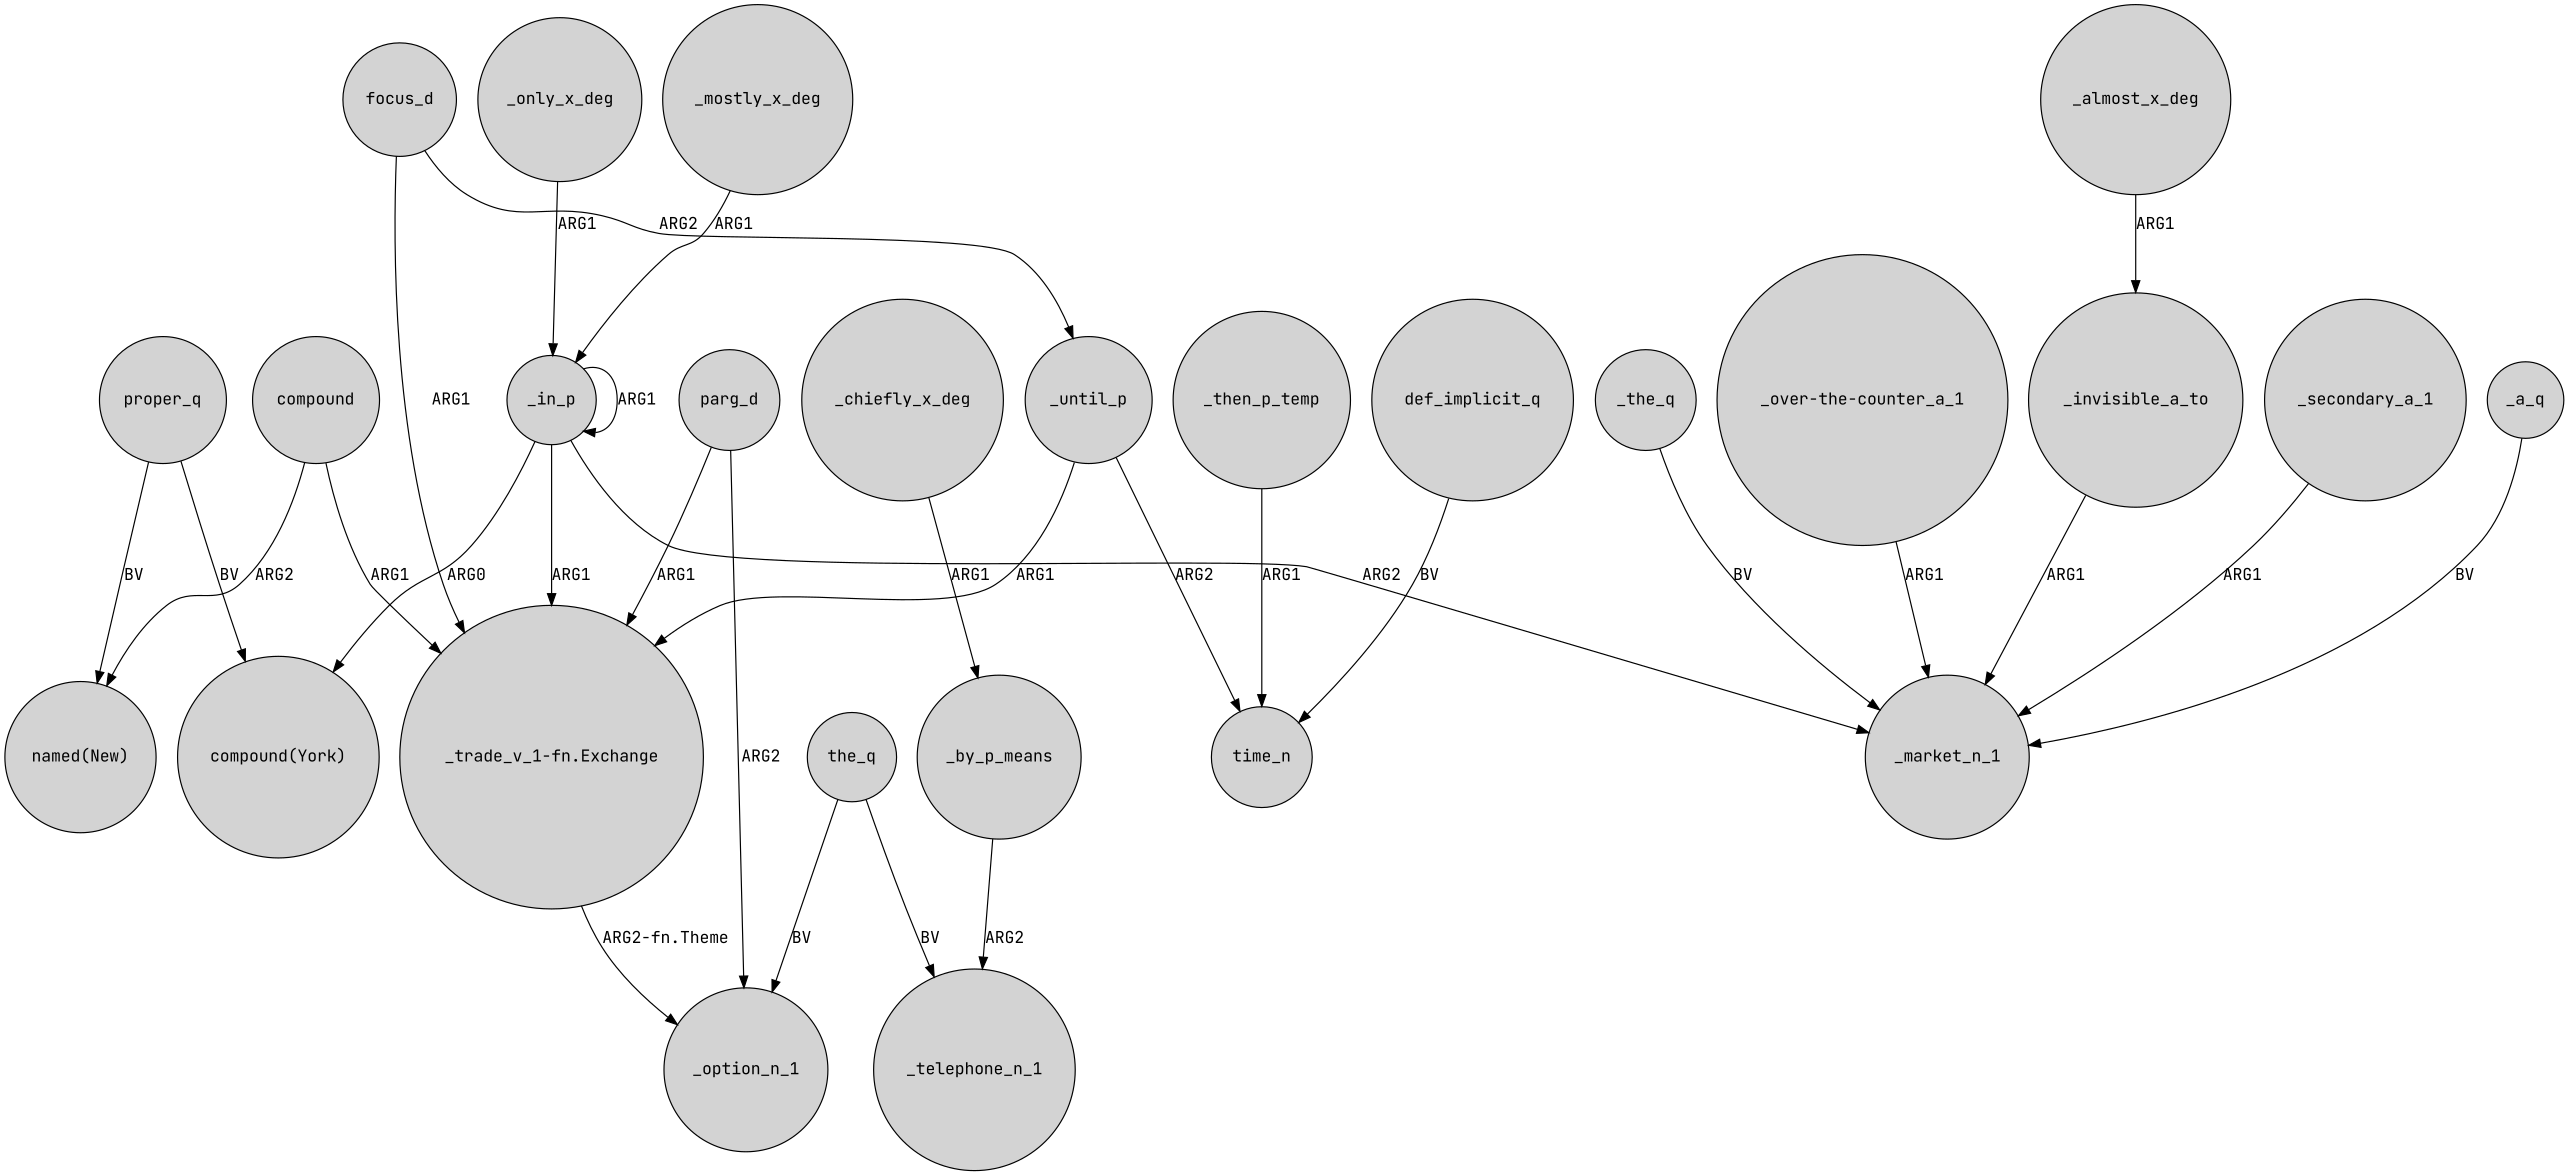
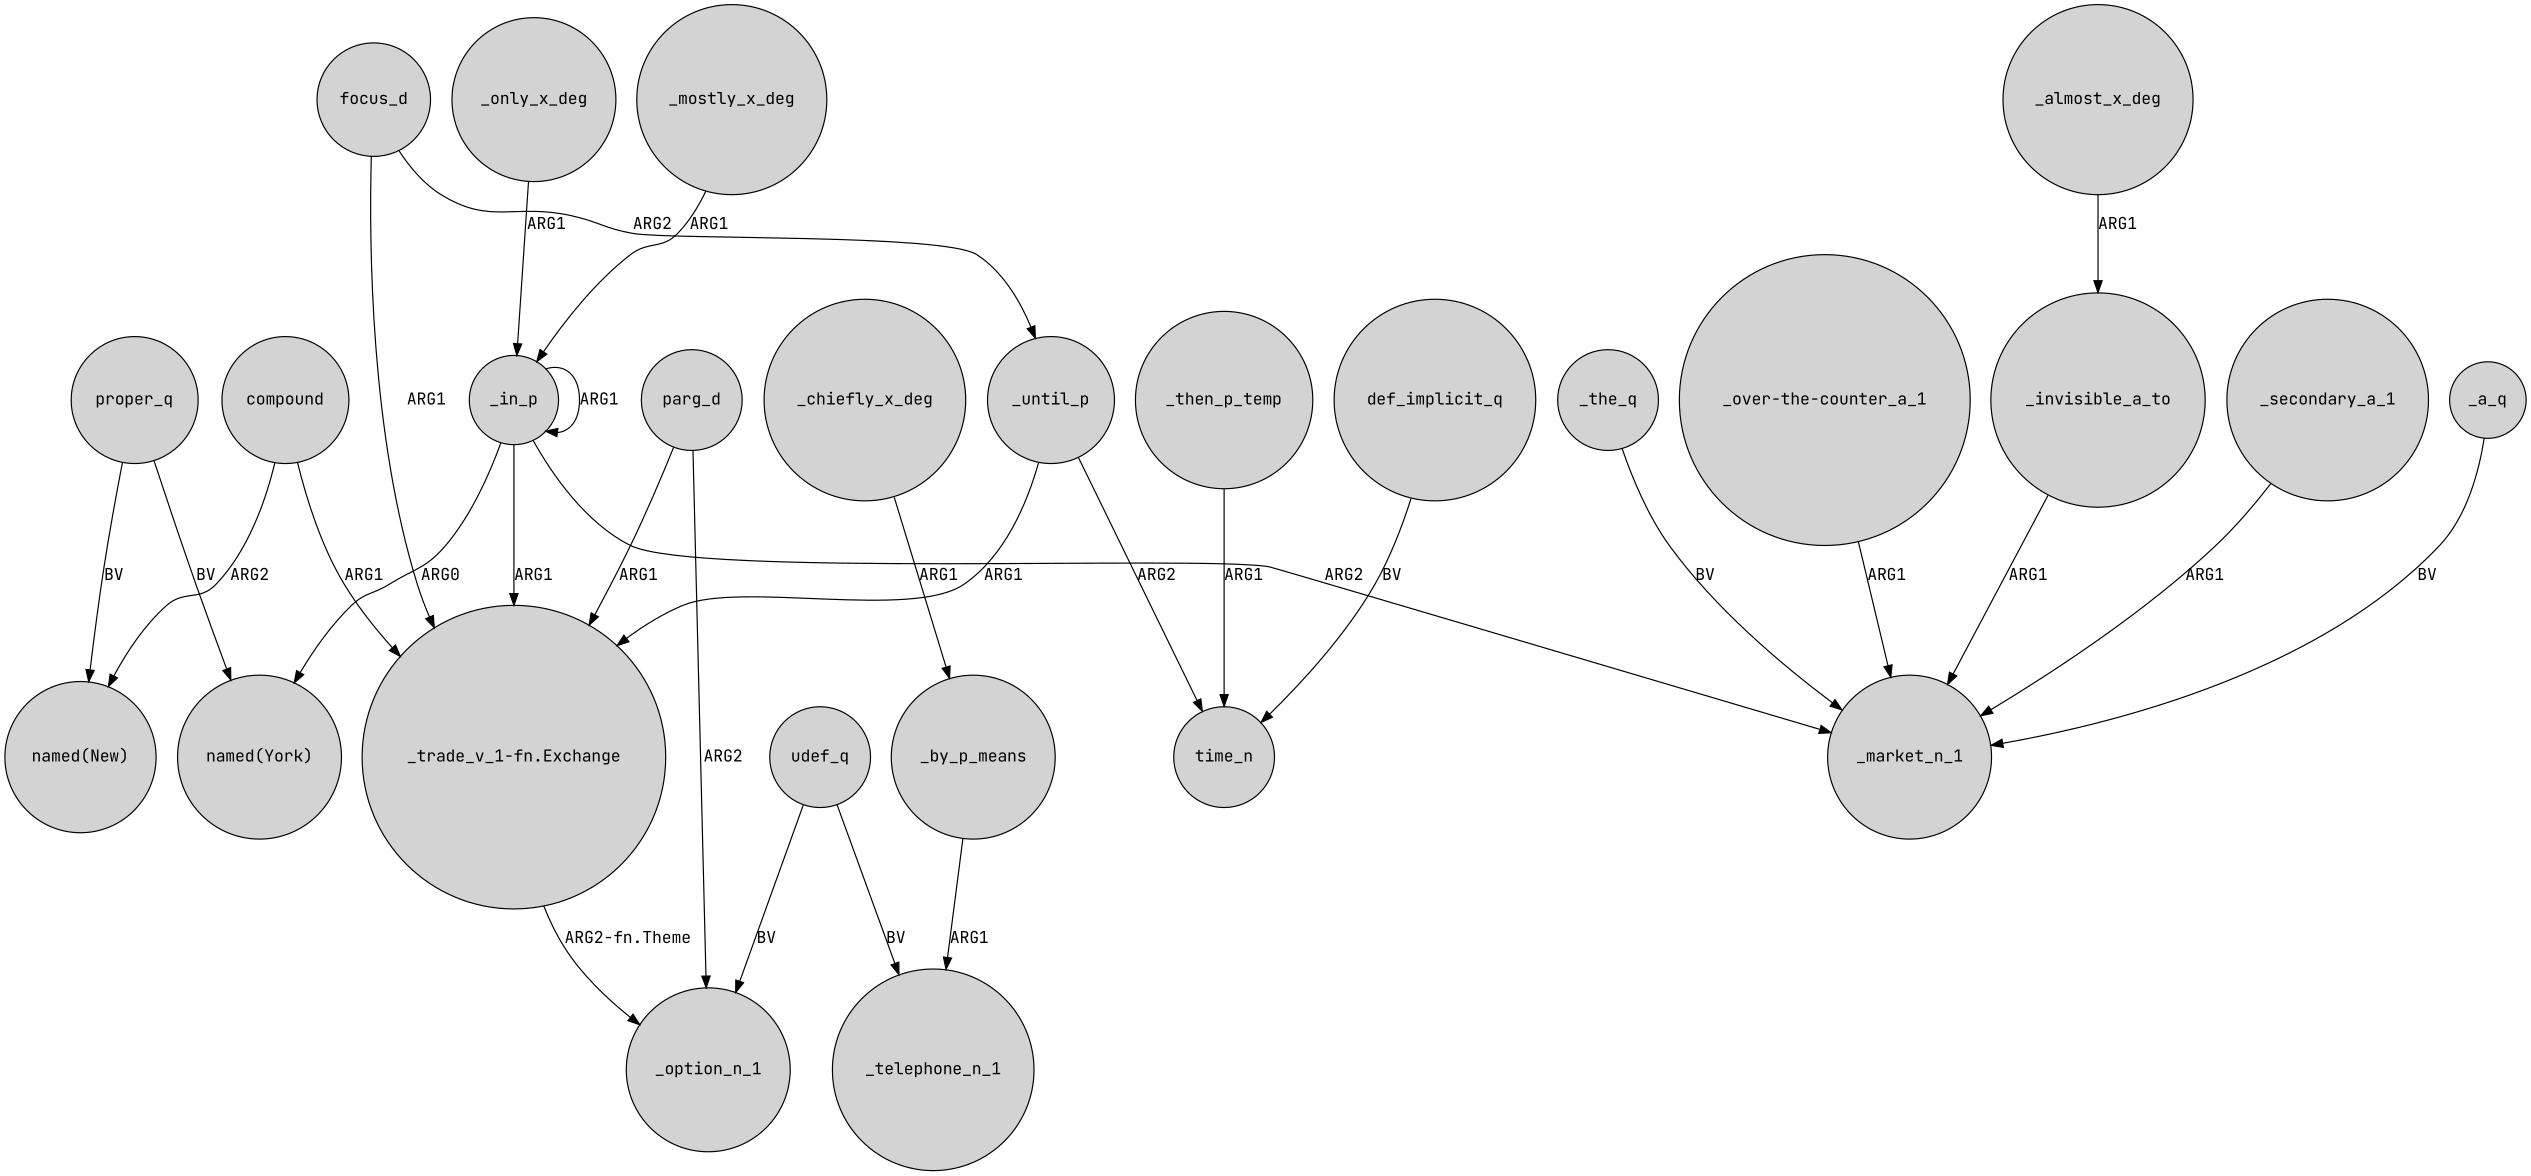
node "compound(York)": label "compound(York)" -> "named(York)"
node "the_q": label "the_q" -> "udef_q"
edge "_by_p_means" -> "_telephone_n_1": label "ARG2" -> "ARG1"
